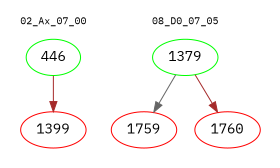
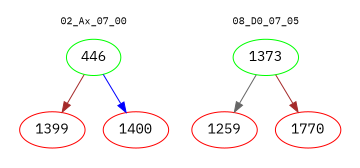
node "1379": label "1379" -> "1373"
node "1400": added
node "1759": label "1759" -> "1259"
node "1760": label "1760" -> "1770"
